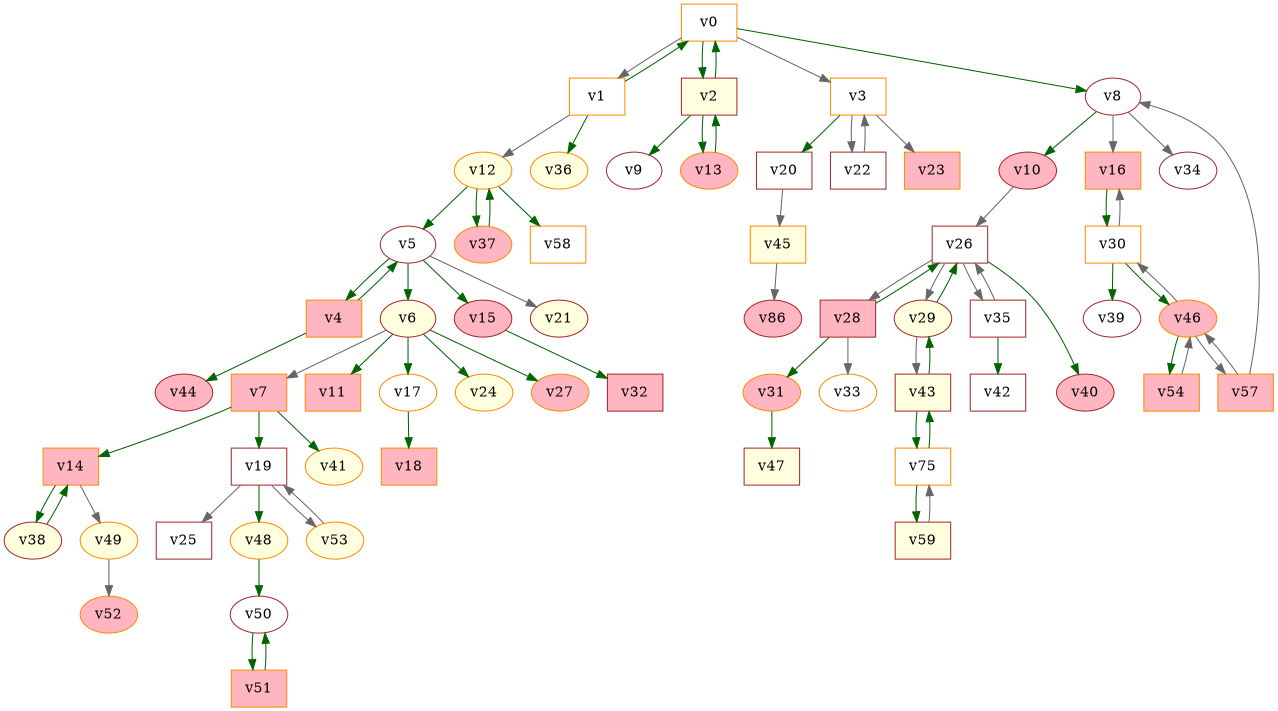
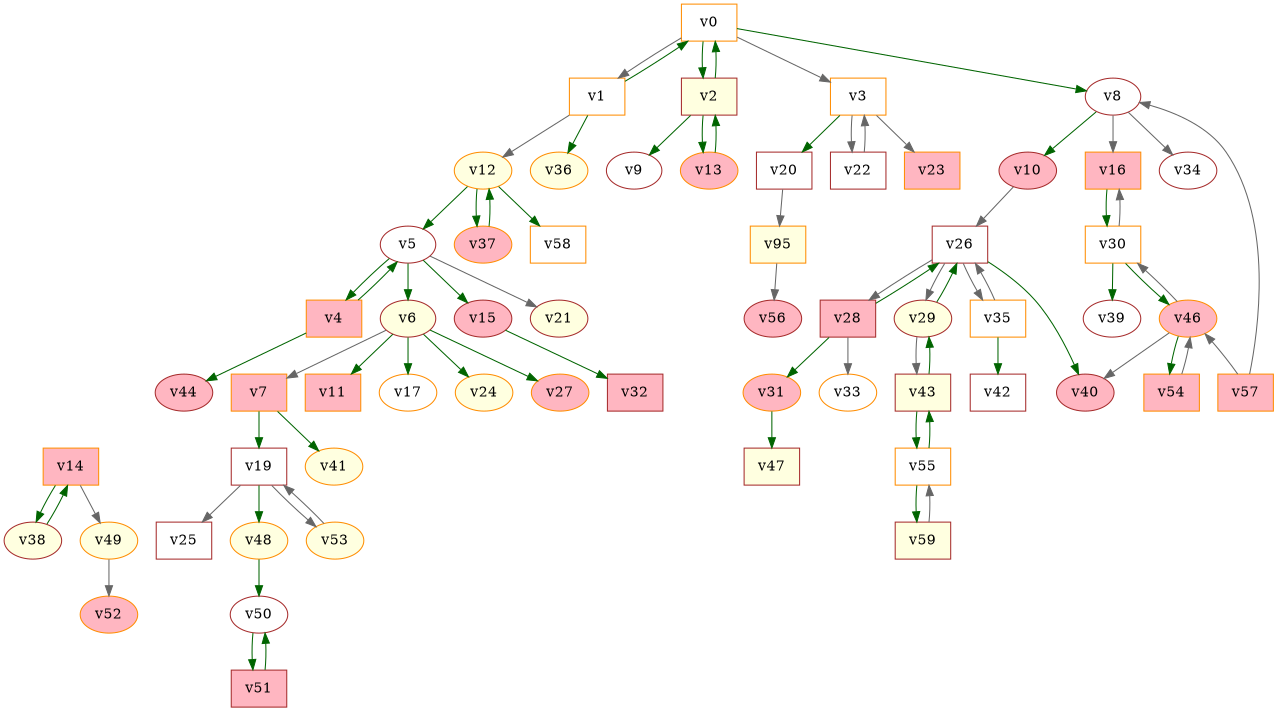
node "v45": label "v45" -> "v95"
node "v86": label "v86" -> "v56"
node "v35": color brown -> darkorange
edge "v46" -> "v57": now "v46" -> "v40"
edge "v7" -> "v14": removed
node "v18": removed
node "v75": label "v75" -> "v55"
node "v51": color darkorange -> brown
